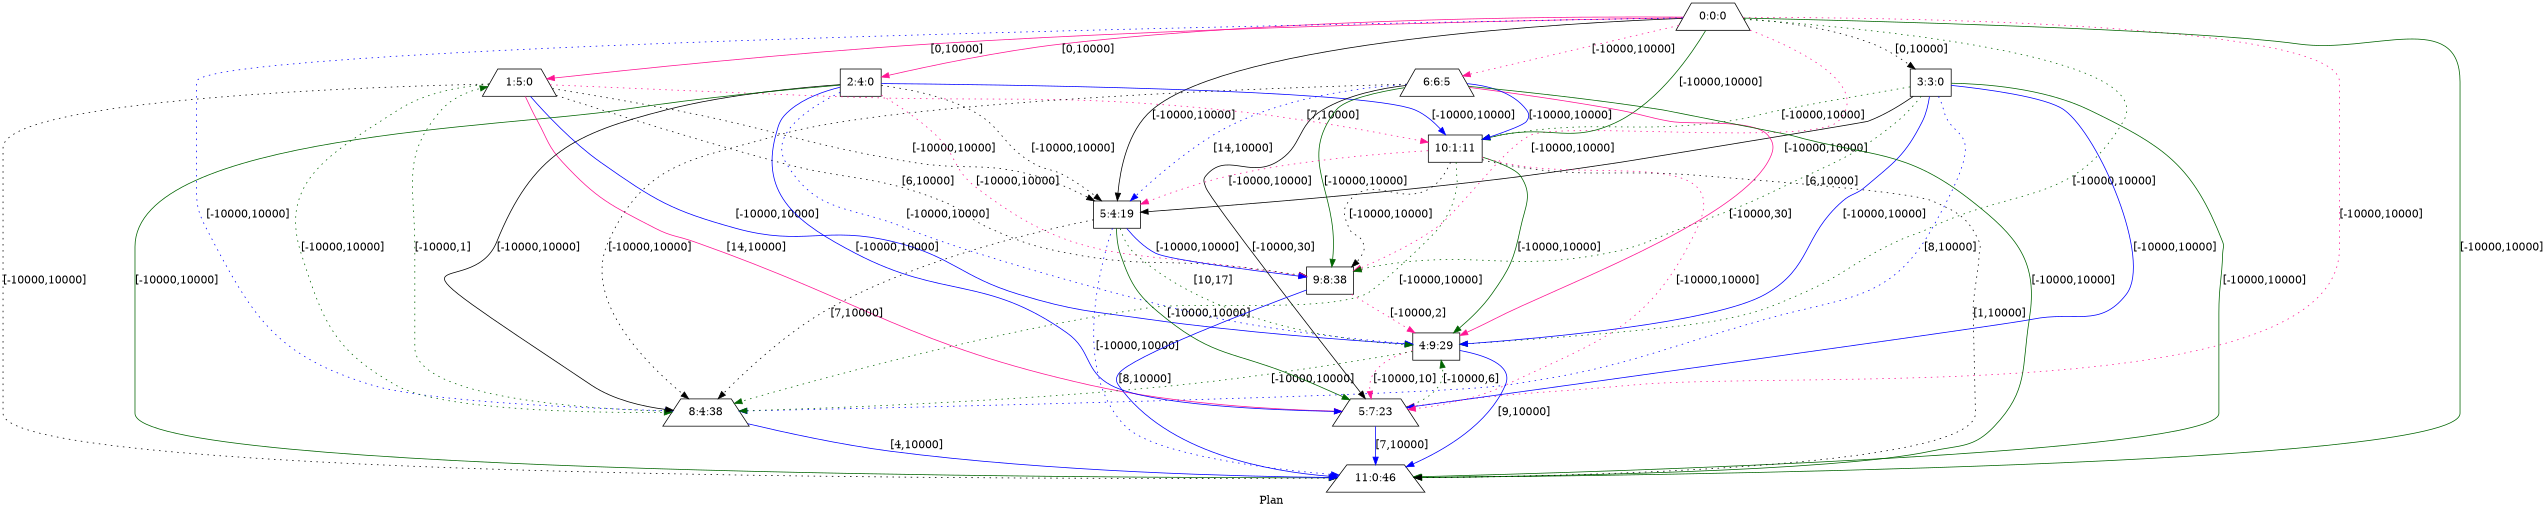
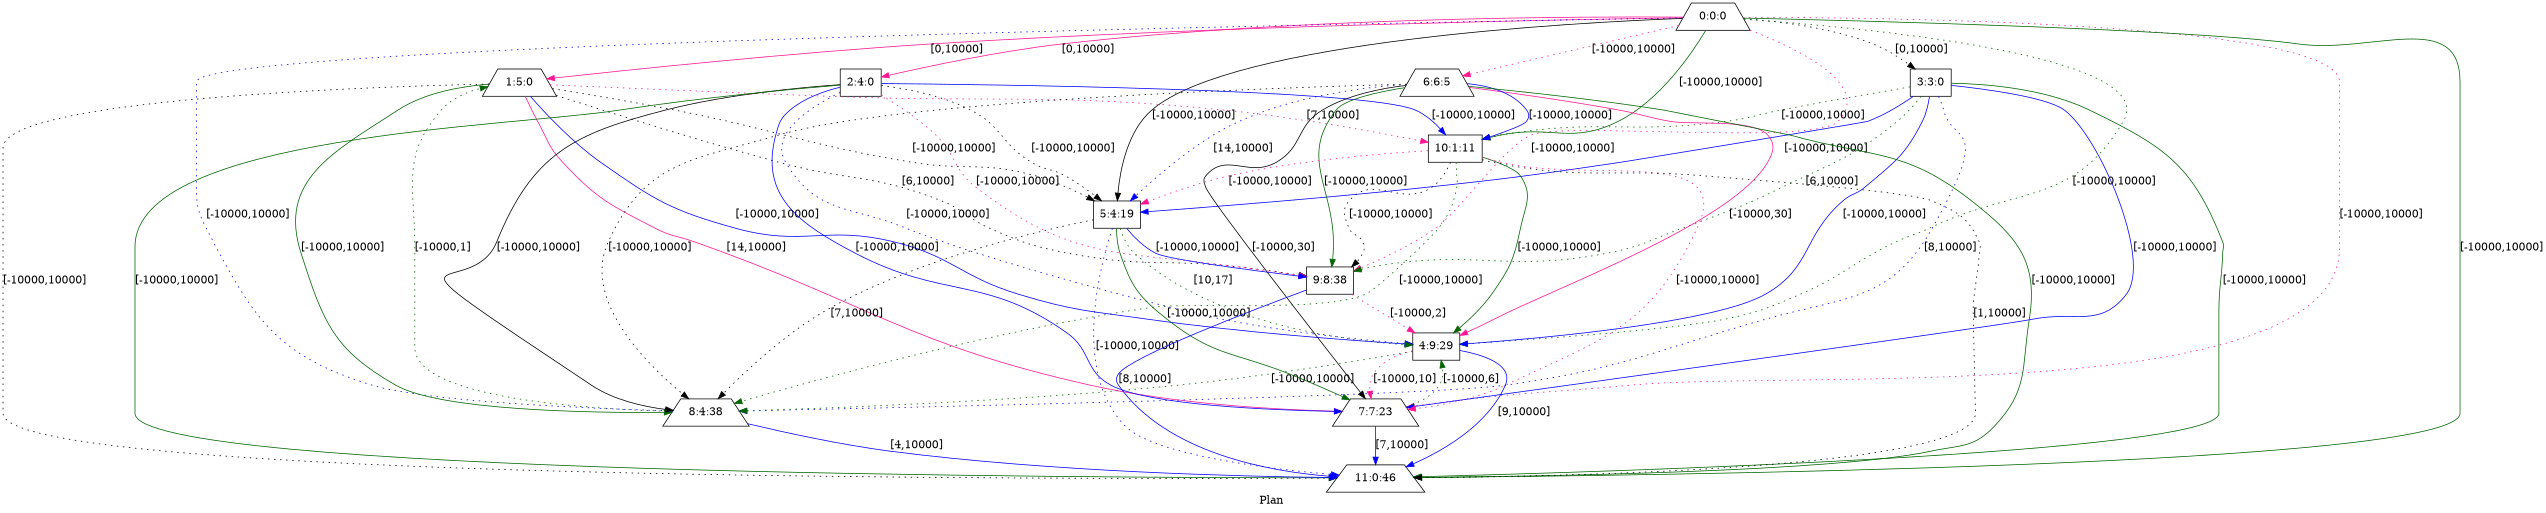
edge "3:3:0" -> "5:4:19": color black -> blue
edge "1:5:0" -> "8:4:38": style dotted -> solid
node "5:7:23": label "5:7:23" -> "7:7:23"
